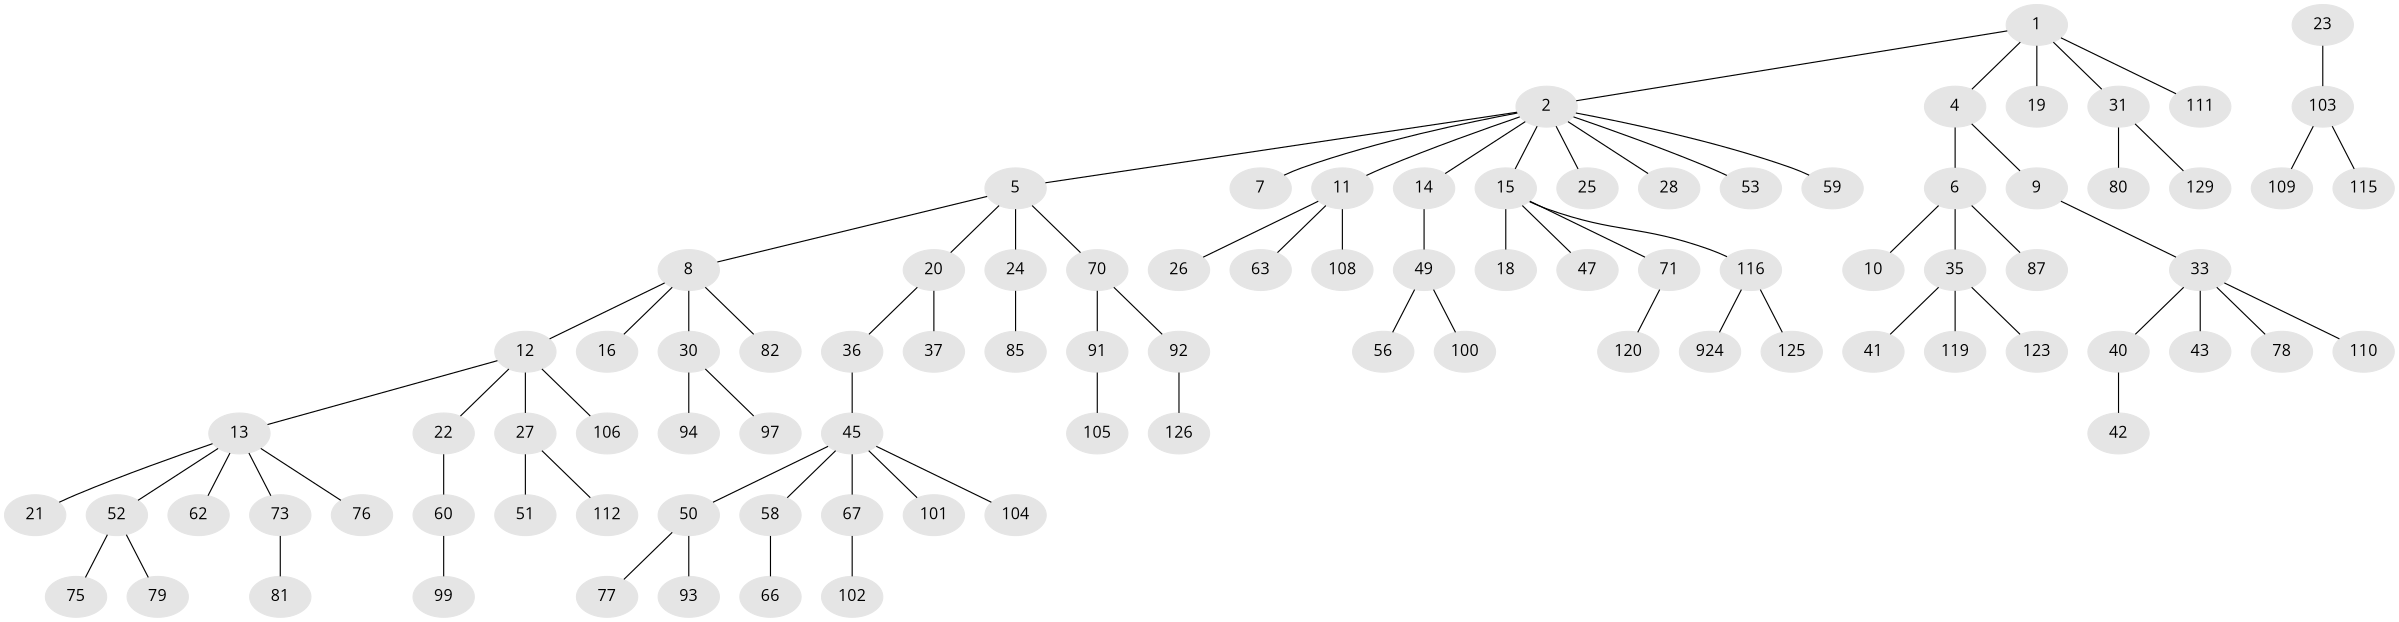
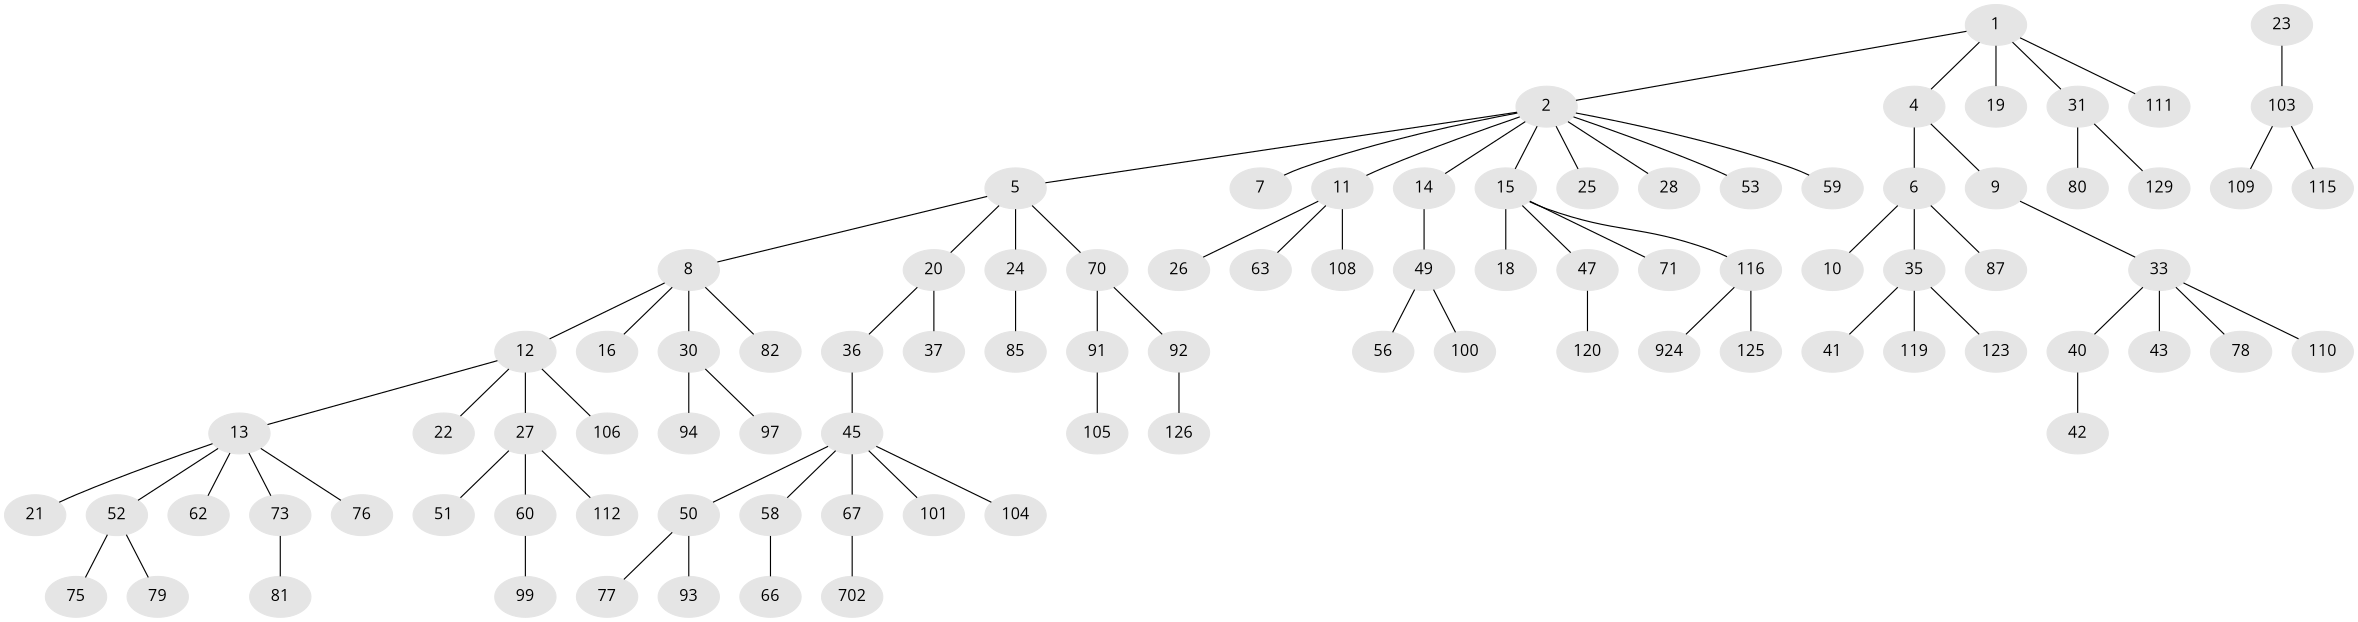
edge "71" -- "120": now "47" -- "120"
edge "22" -- "60": now "27" -- "60"
node "102": label "102" -> "702"
